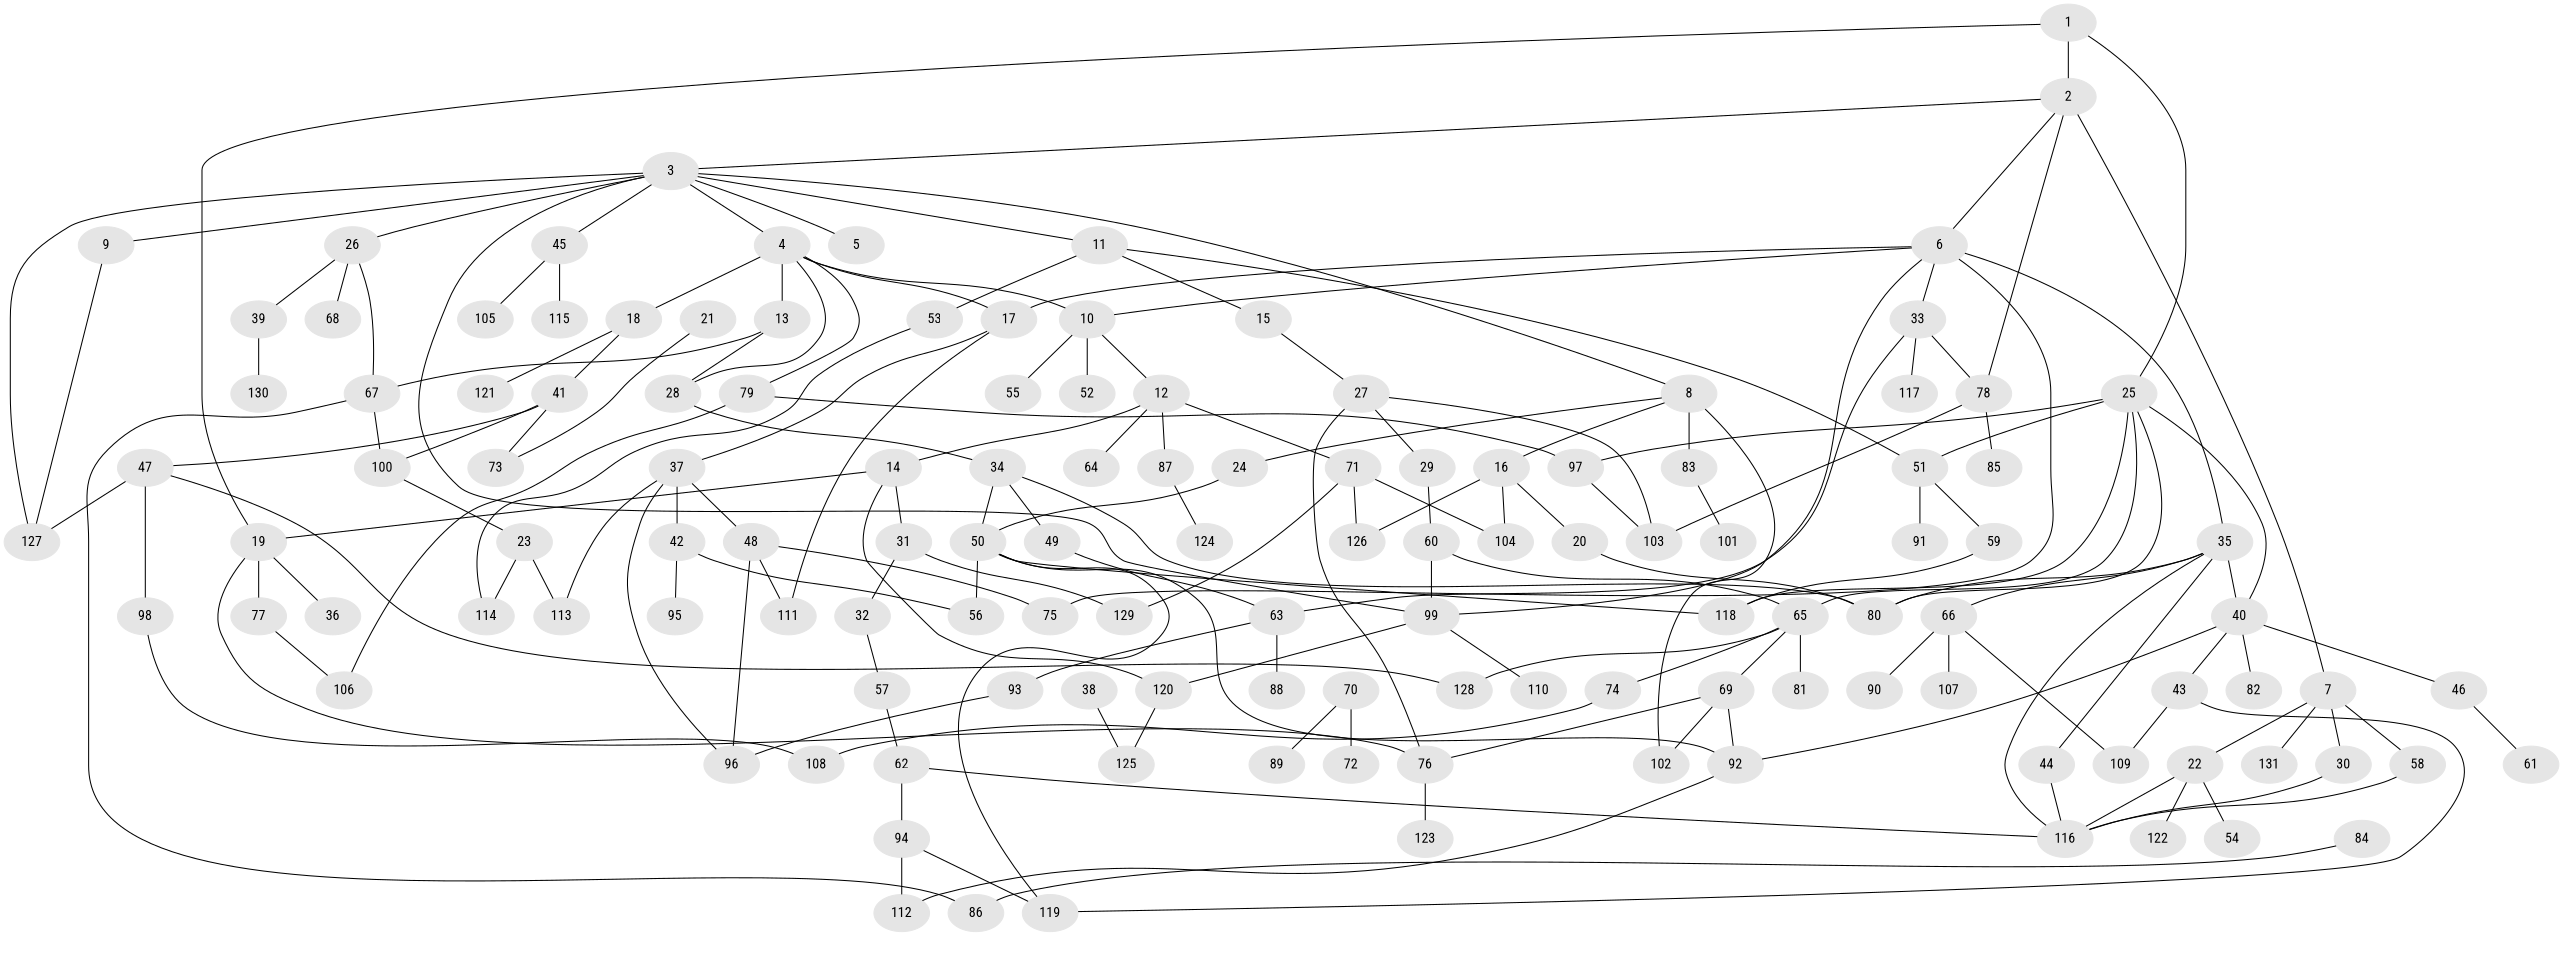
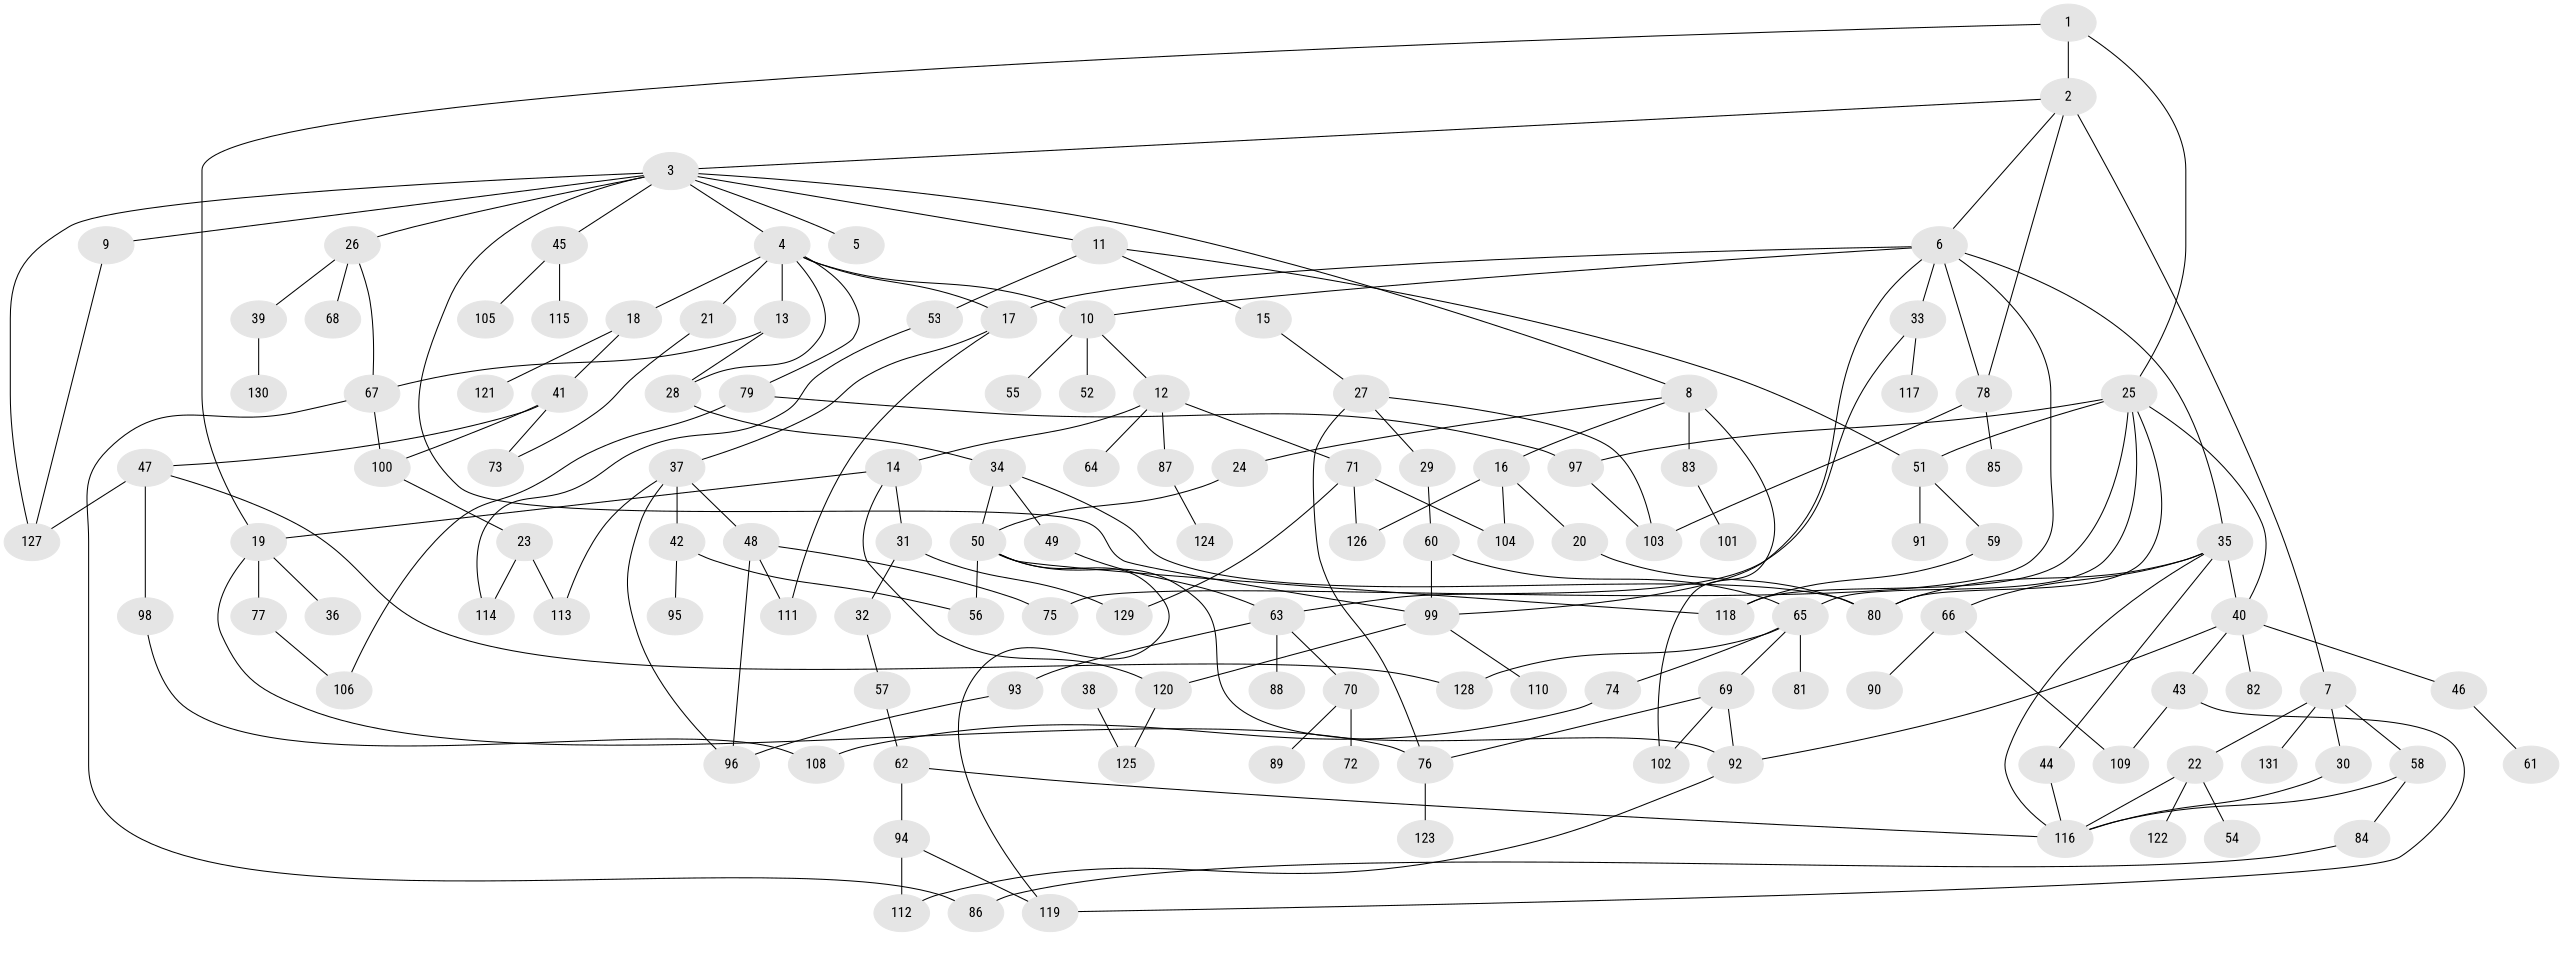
edge "4" -- "21": added
edge "33" -- "78": now "6" -- "78"
edge "63" -- "70": added
node "107": removed
edge "58" -- "84": added
